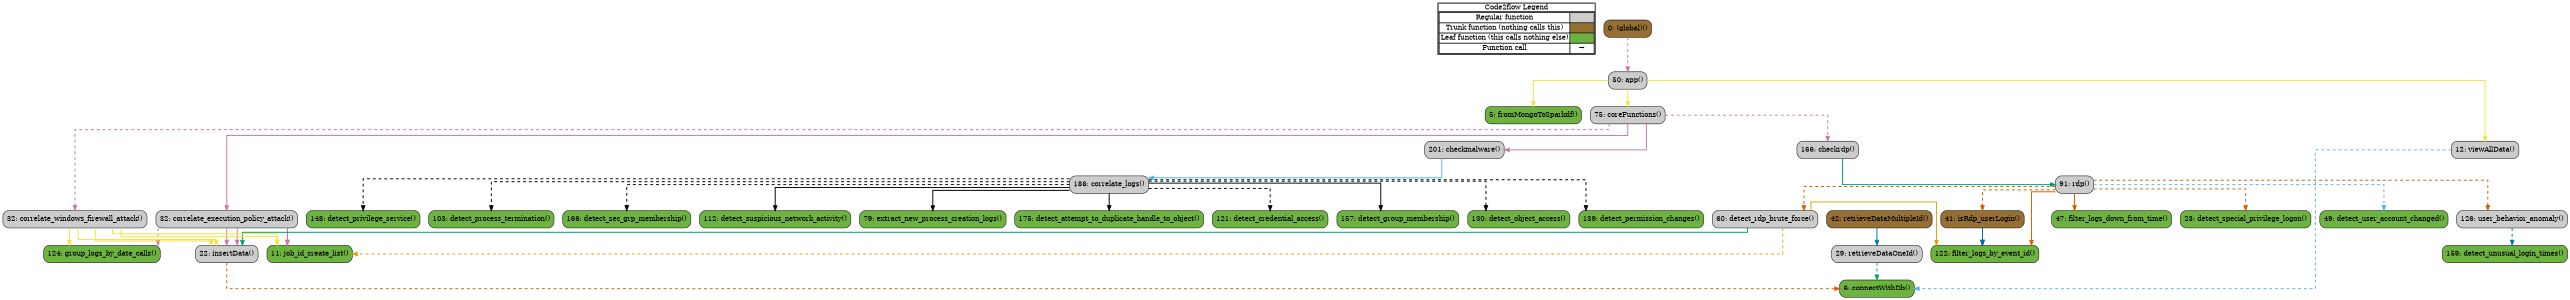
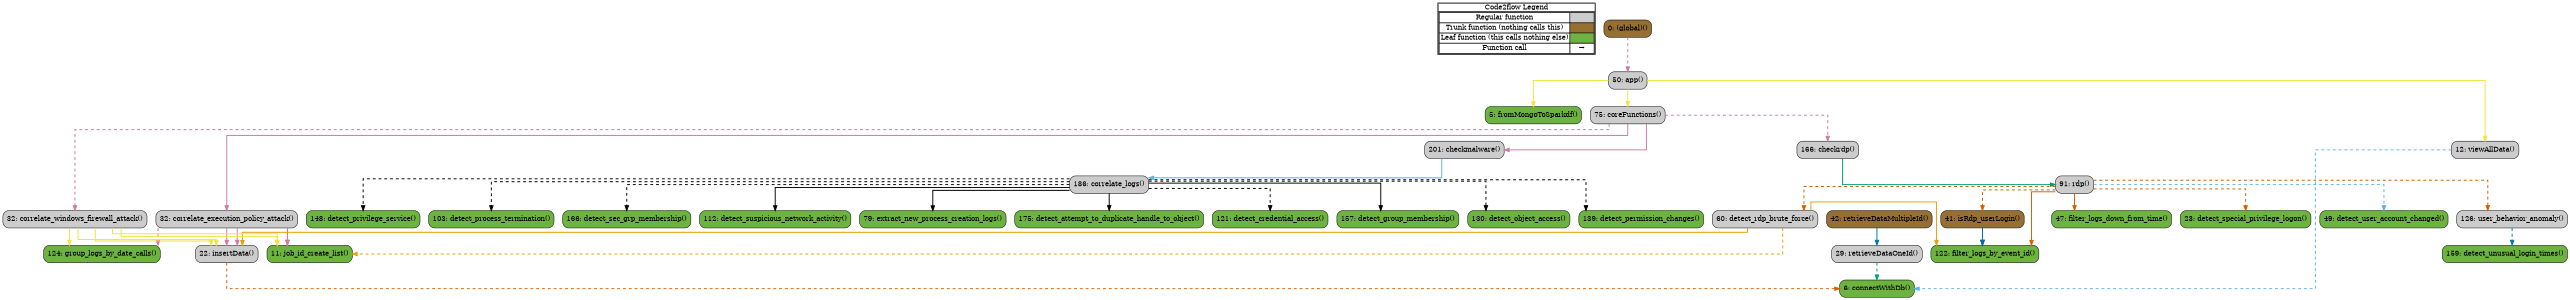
edge "60: detect_rdp_brute_force()" -> "22: insertData()": color #009e73 -> #e69f00
